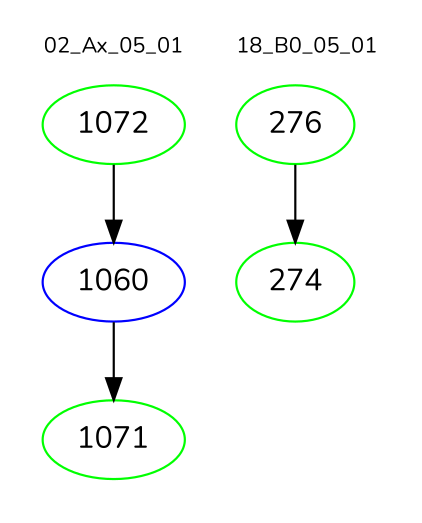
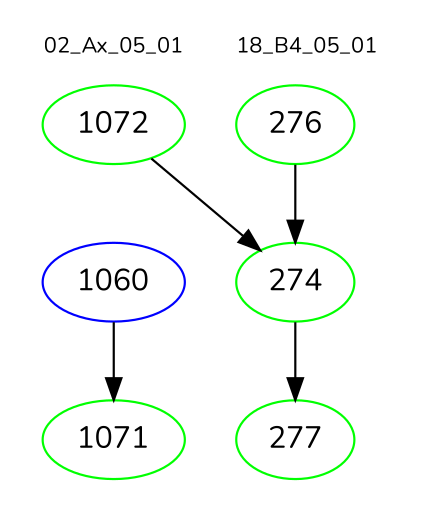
cluster "18_B0_05_01": label "18_B0_05_01" -> "18_B4_05_01"
edge "1072" -> "1060": now "1072" -> "274"
node "277": added
